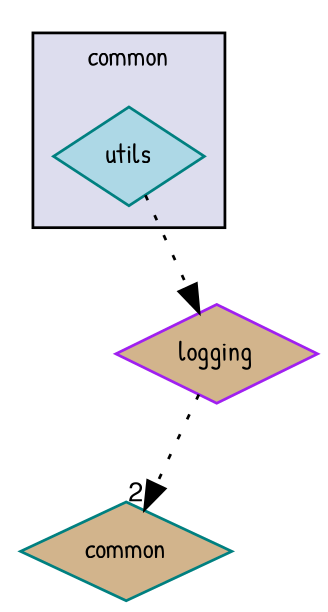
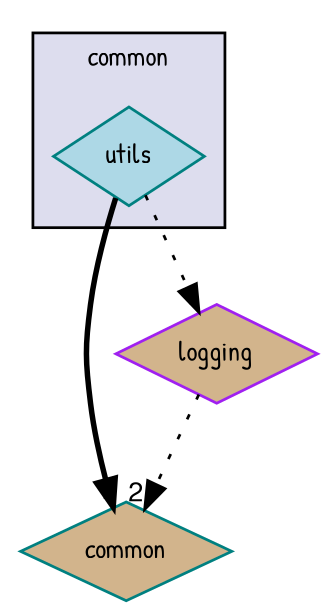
edge "utils" -> "common": added
